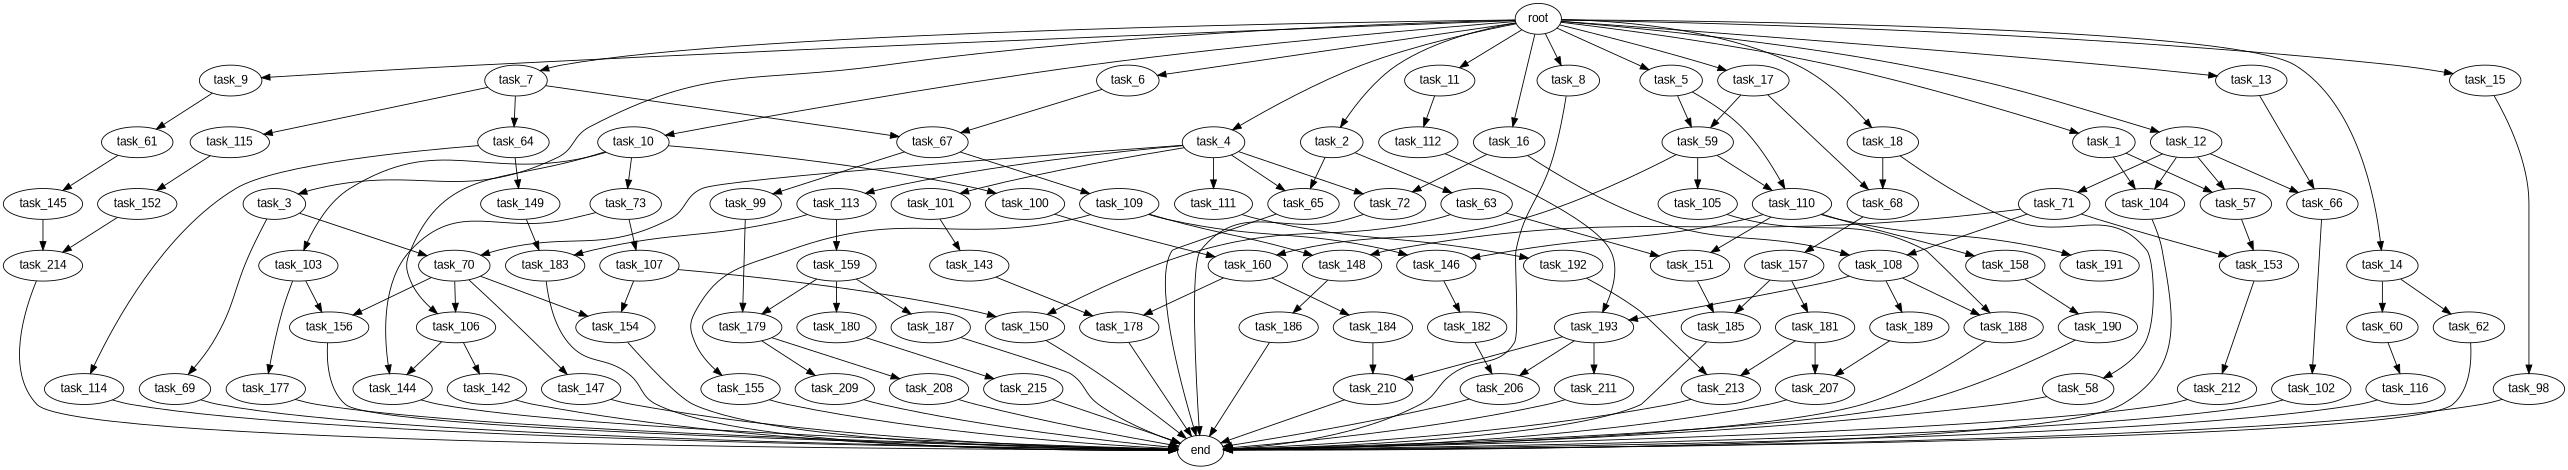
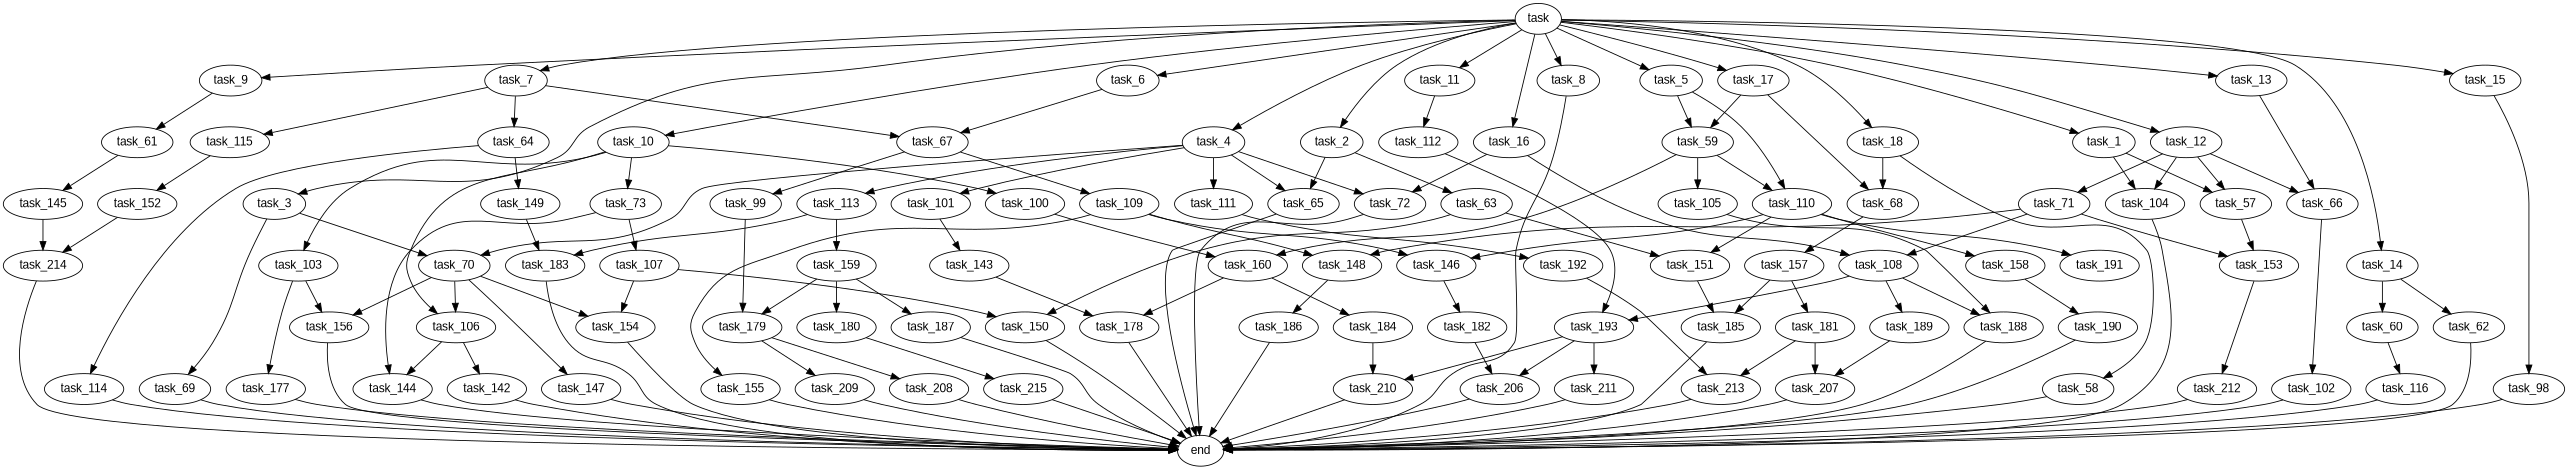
node "root": label "root" -> "task"
